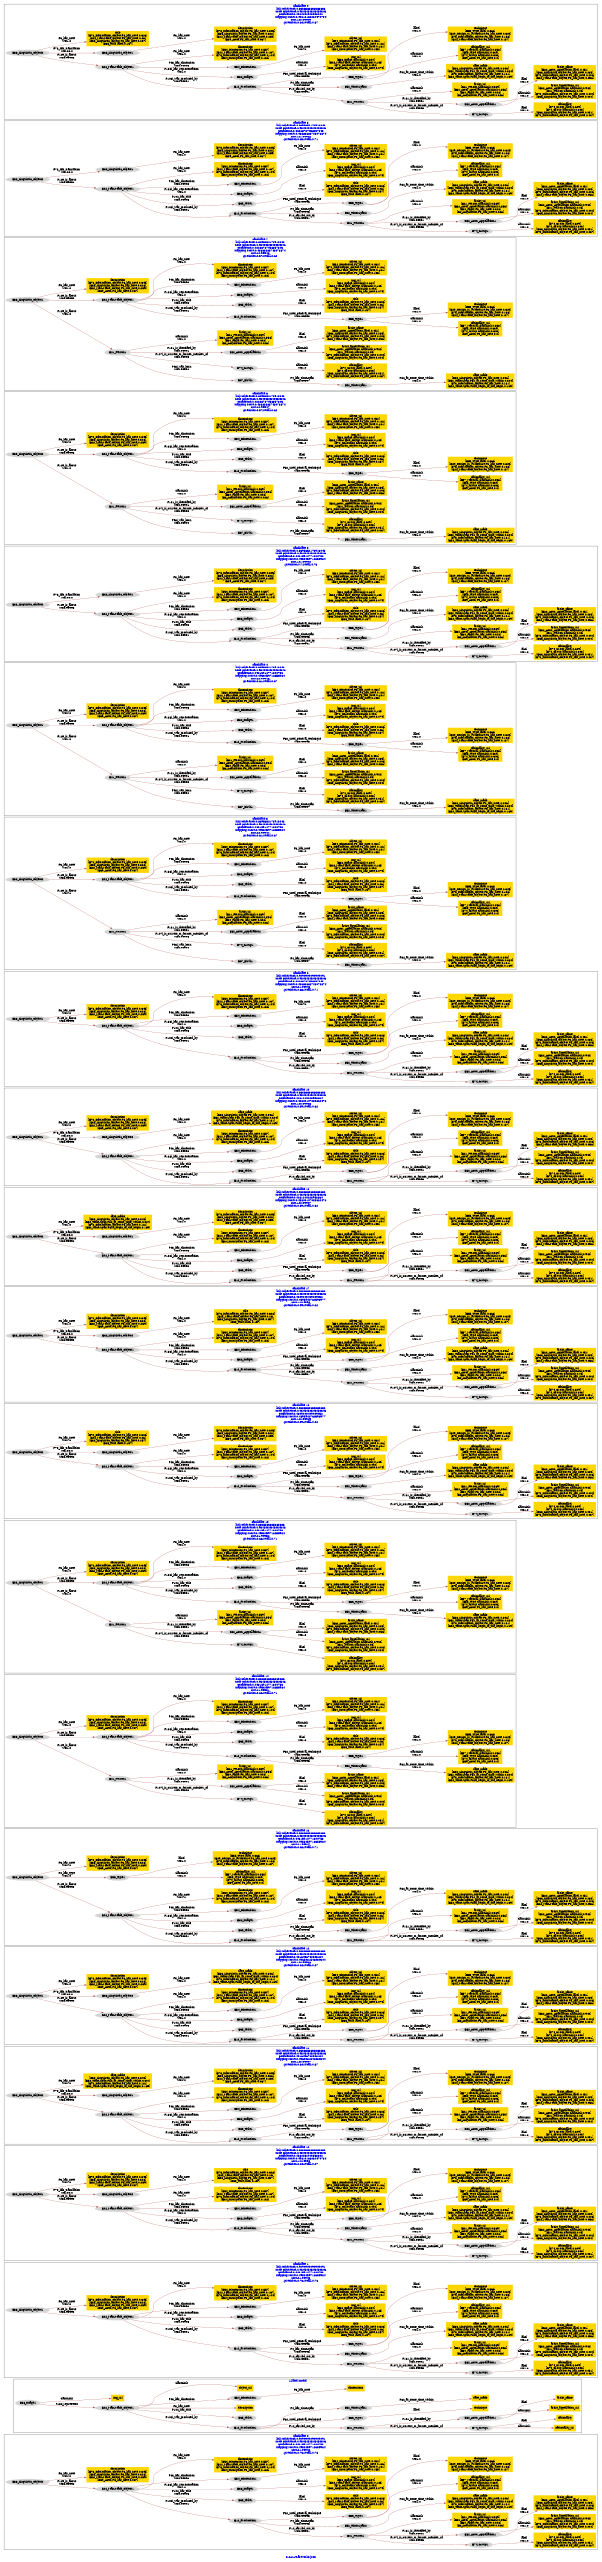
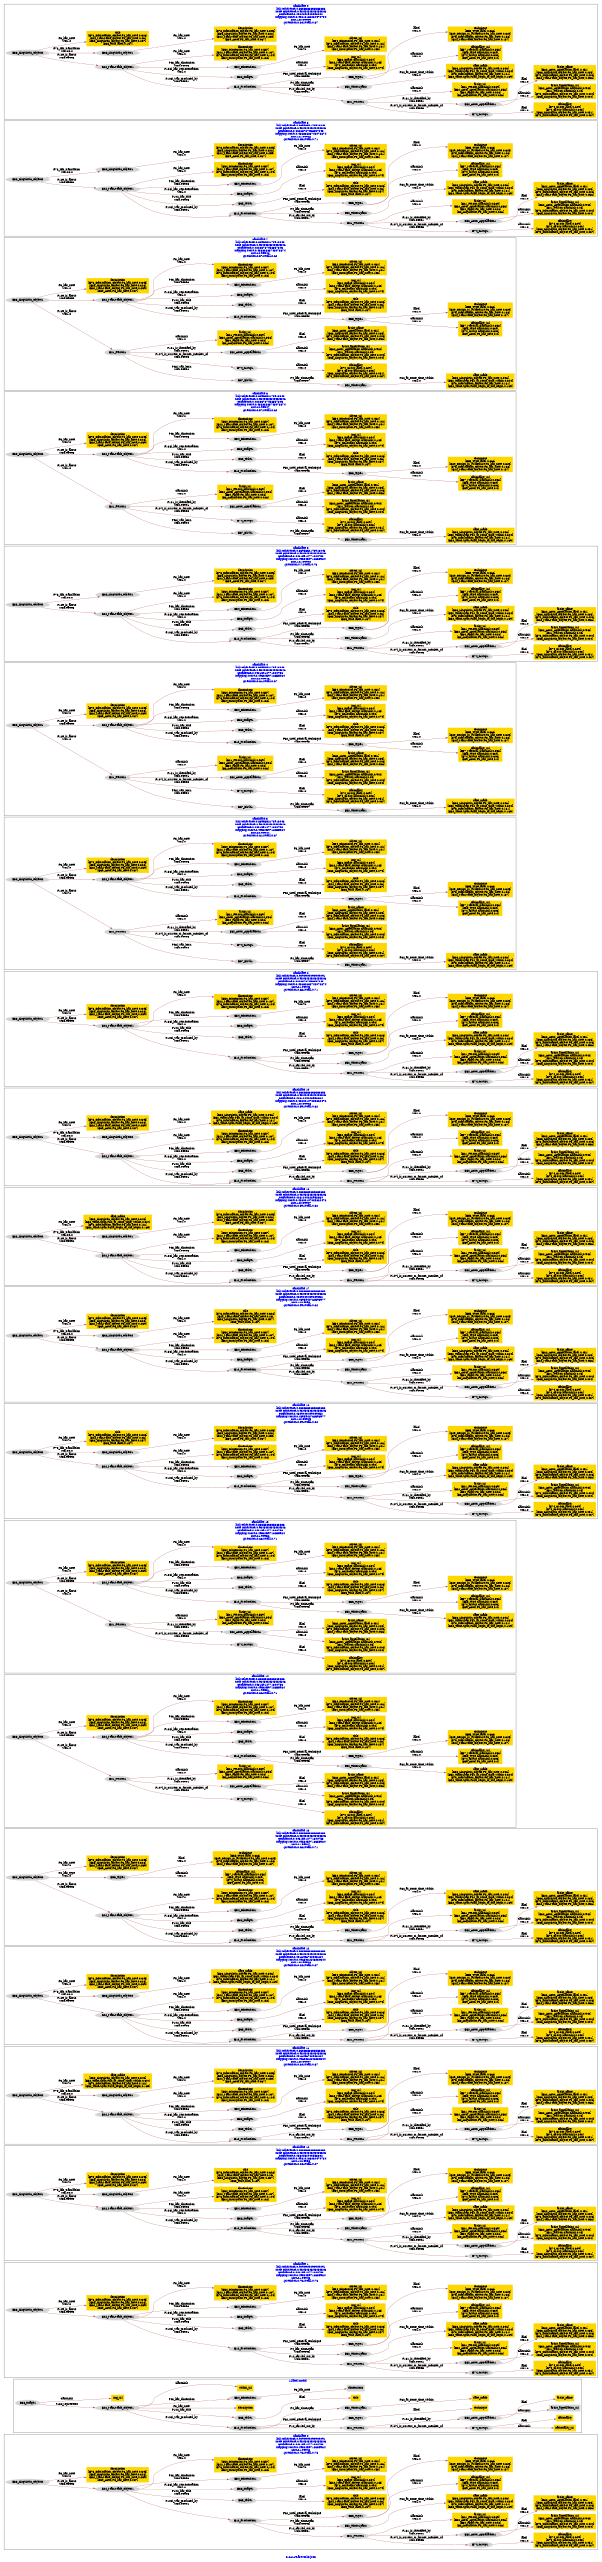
node "object_uri": label "object_uri" -> "within_uri"
node "dimensions": fillcolor gold -> lightgray
node "title": added
node "artist_appellation_uri": fillcolor gold -> lightgray
